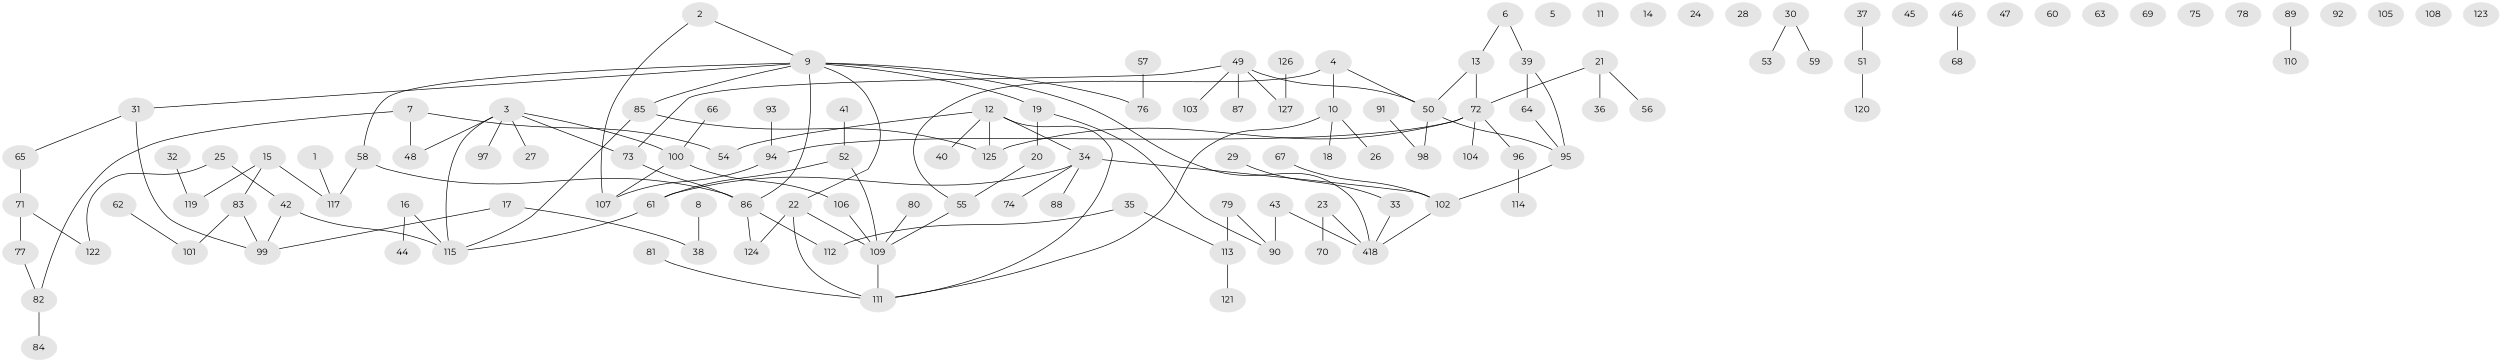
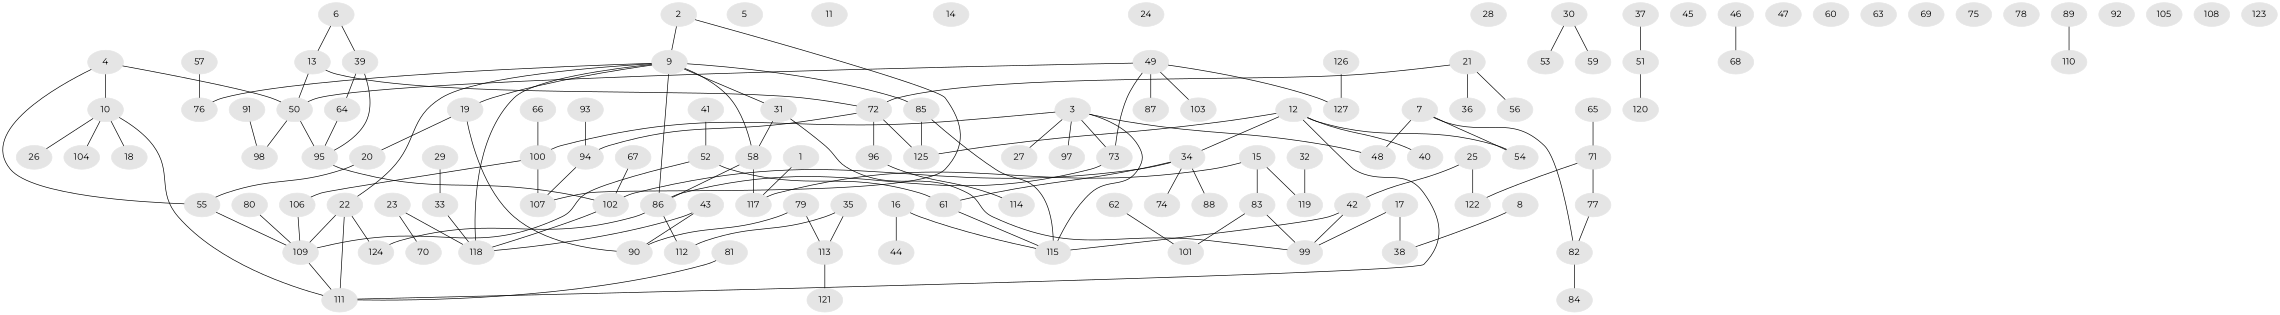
edge "31" -- "65": now "31" -- "58"
edge "72" -- "104": now "10" -- "104"
node "418": label "418" -> "118"
